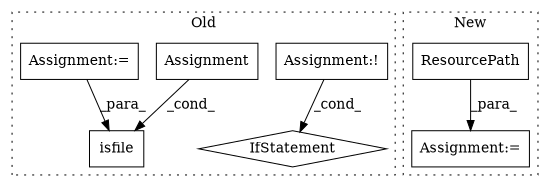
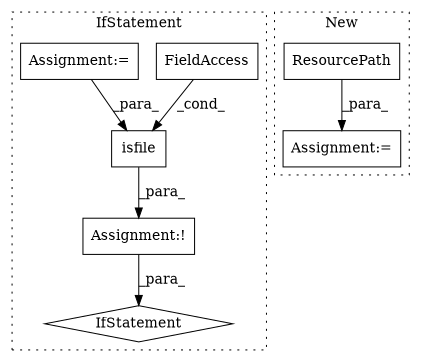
cluster "Old": label "Old" -> "IfStatement"
node "Assignment": label "Assignment" -> "FieldAccess"
edge "Assignment:!" -> "IfStatement": label "_cond_" -> "_para_"
edge "isfile" -> "Assignment:!": added, label "_para_"
